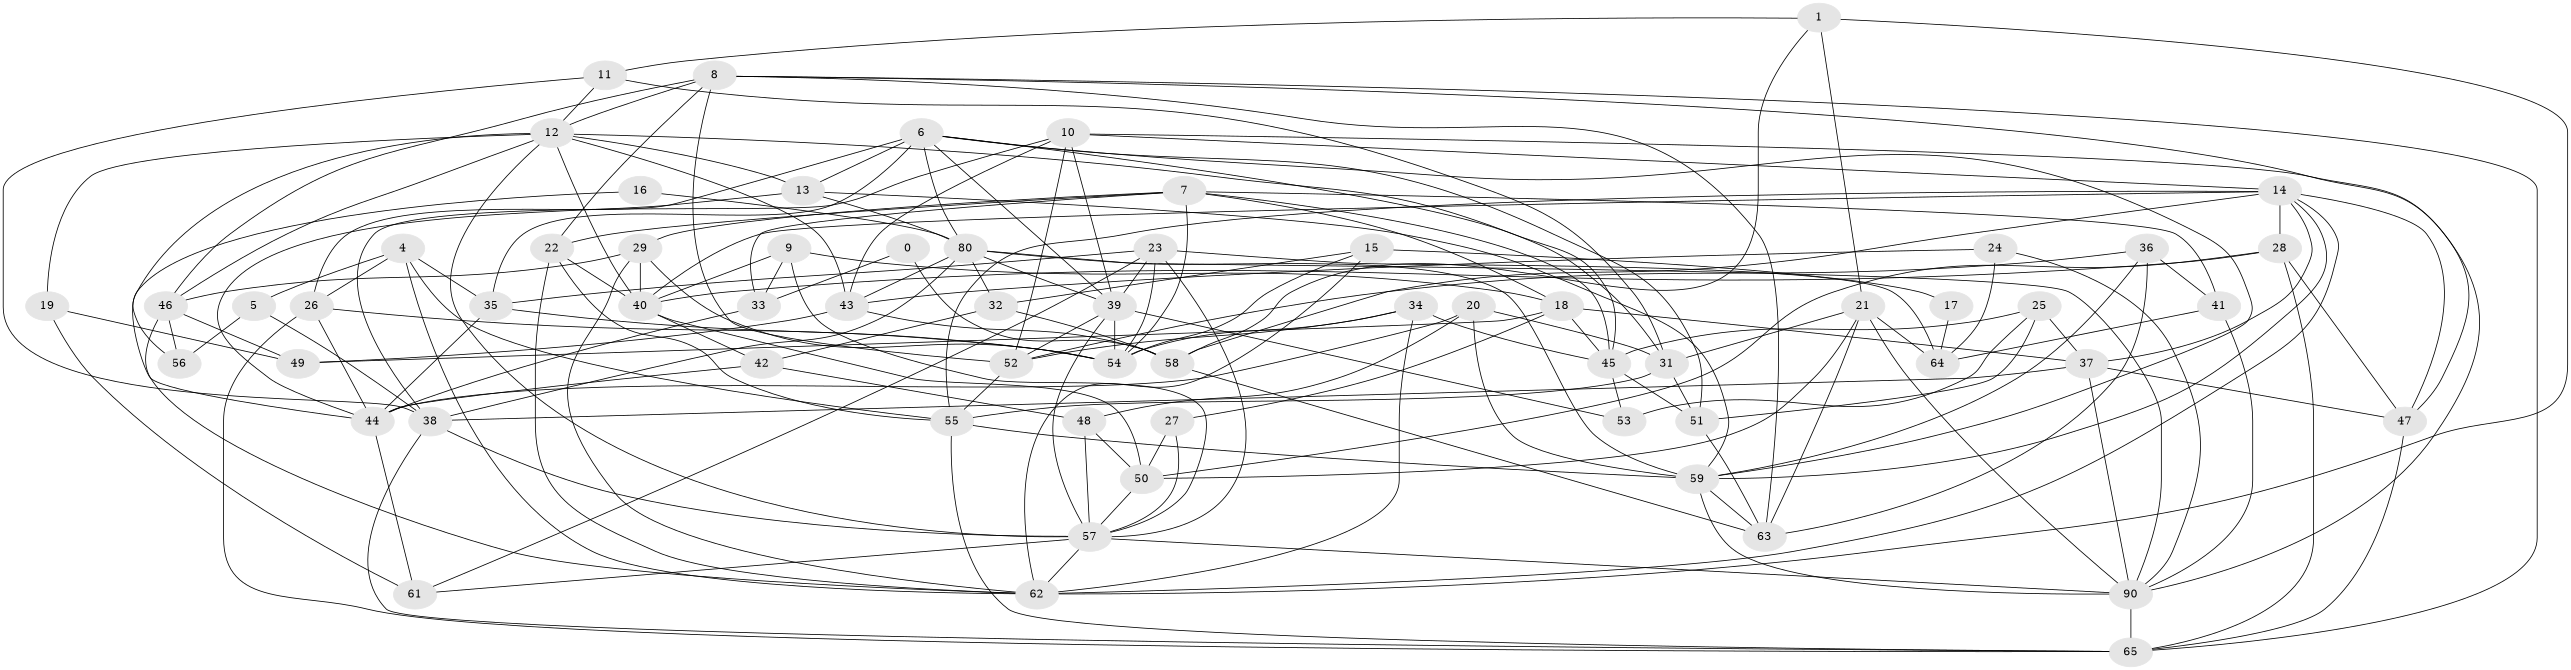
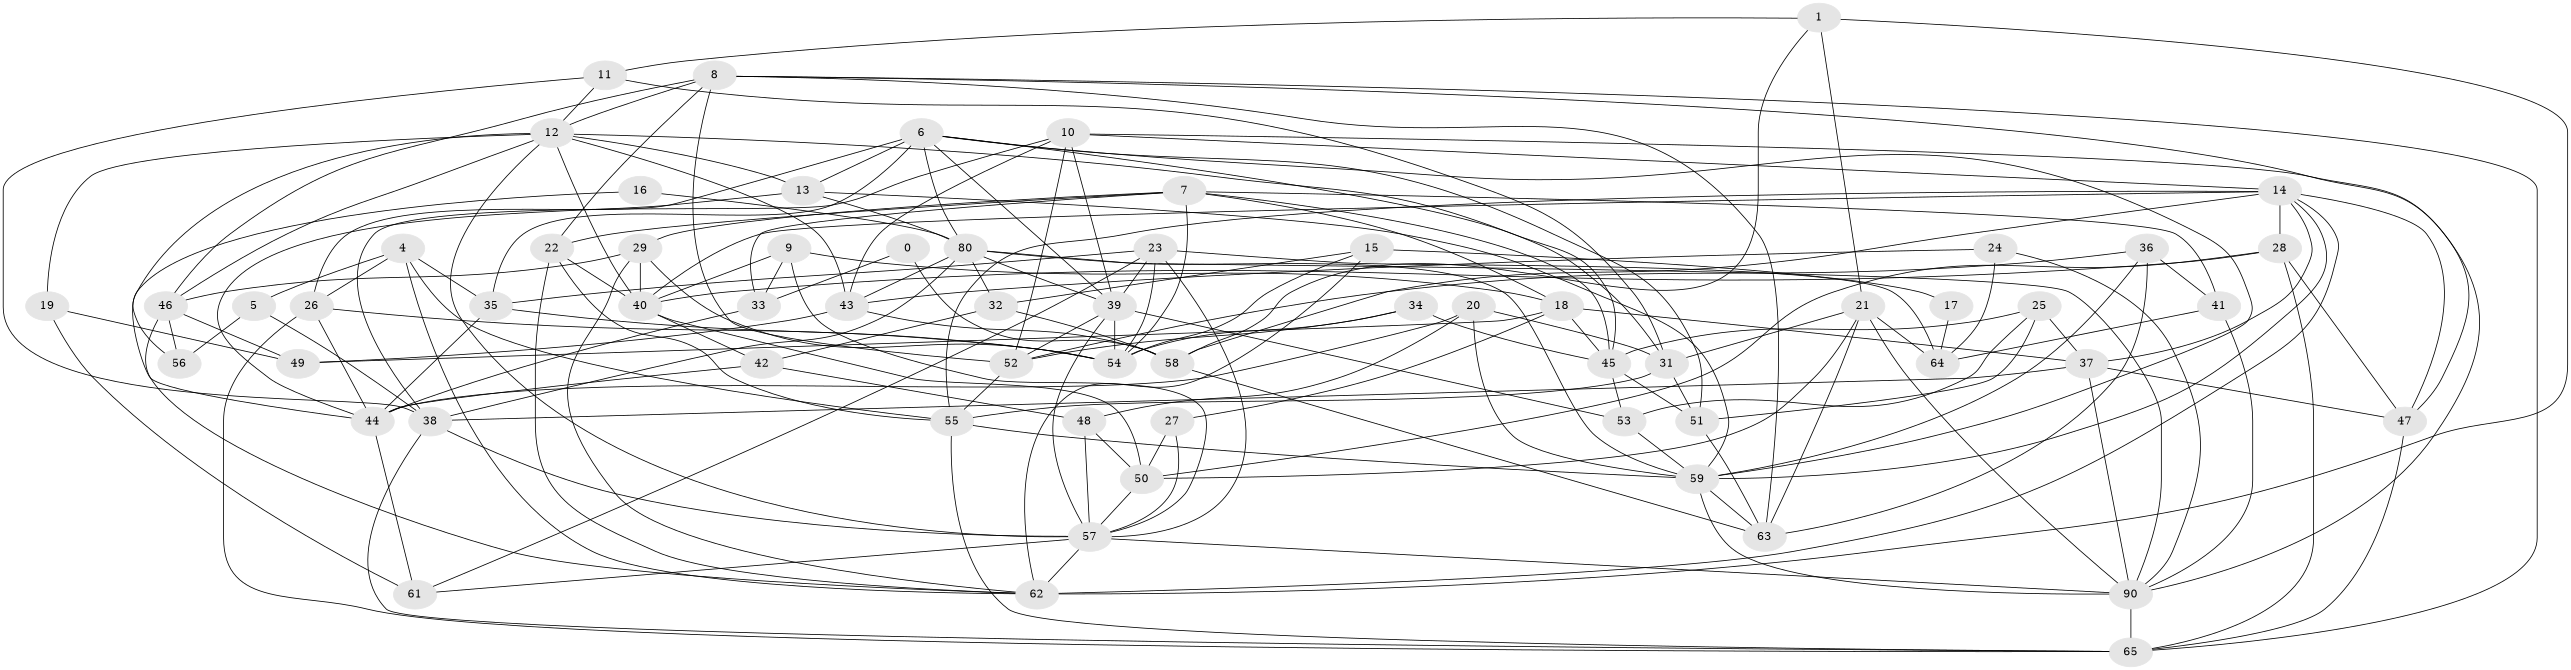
edge "53" -- "59": added
edge "34" -- "62": removed
